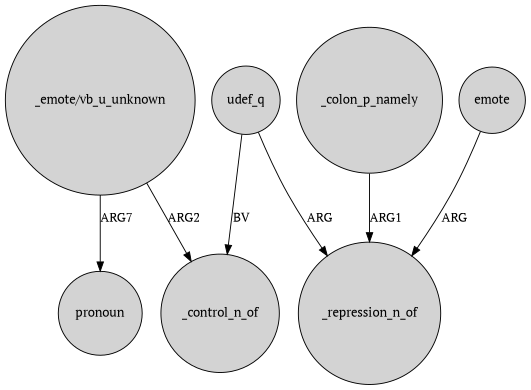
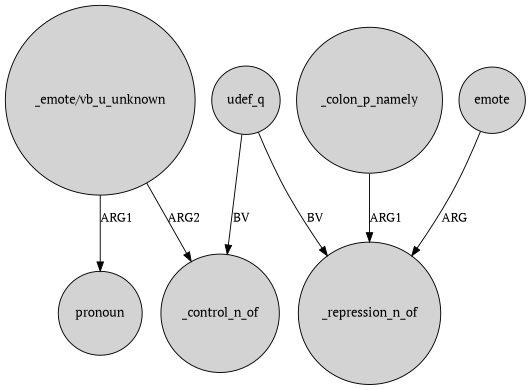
edge "_emote/vb_u_unknown" -> "pronoun": label "ARG7" -> "ARG1"
edge "udef_q" -> "_repression_n_of": label "ARG" -> "BV"
